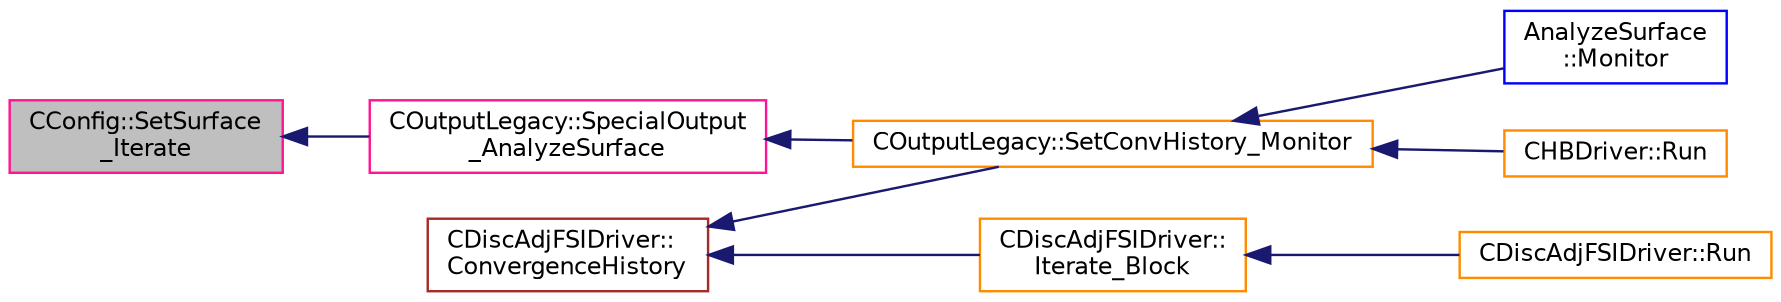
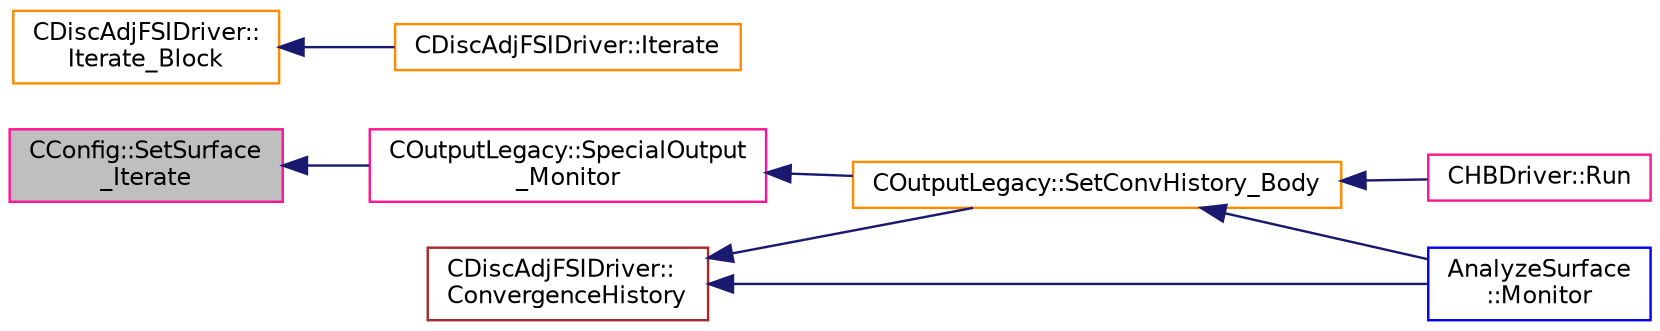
node "COutputLegacy::SpecialOutput _AnalyzeSurface": label "COutputLegacy::SpecialOutput _AnalyzeSurface" -> "COutputLegacy::SpecialOutput _Monitor"
node "COutputLegacy::SetConvHistory_Monitor": label "COutputLegacy::SetConvHistory_Monitor" -> "COutputLegacy::SetConvHistory_Body"
node "CHBDriver::Run": color darkorange -> deeppink
edge "CDiscAdjFSIDriver:: Iterate_Block" -> "CDiscAdjFSIDriver:: ConvergenceHistory": now "AnalyzeSurface ::Monitor" -> "CDiscAdjFSIDriver:: ConvergenceHistory"
node "CDiscAdjFSIDriver::Run": label "CDiscAdjFSIDriver::Run" -> "CDiscAdjFSIDriver::Iterate"
